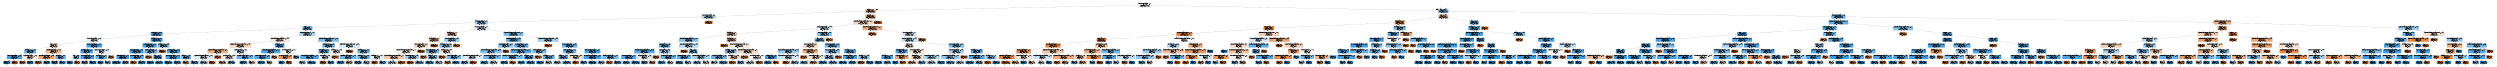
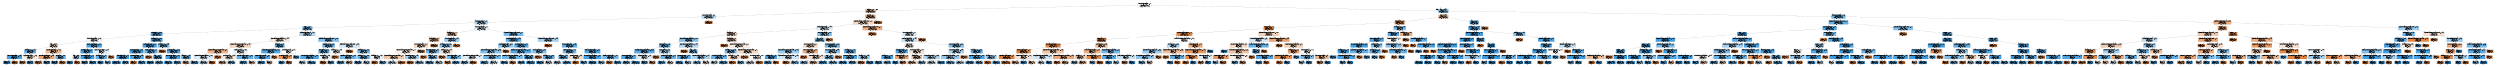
node "gini = 0.0 samples = 12 value = [12, 0]": fillcolor #399de5dc -> #e58139ff
